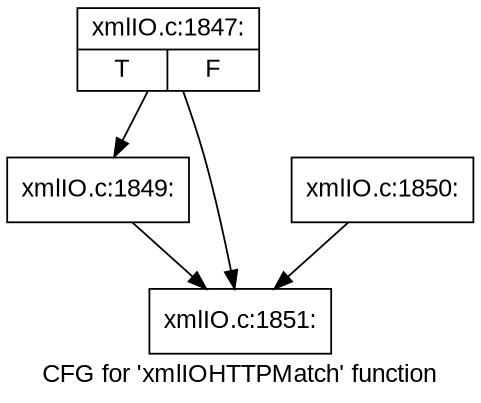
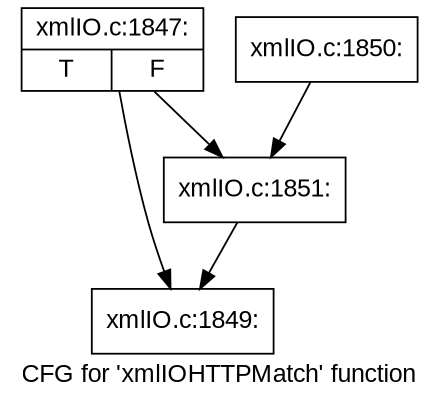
edge "xmlIO.c:1849:" -> "xmlIO.c:1851:": reversed
